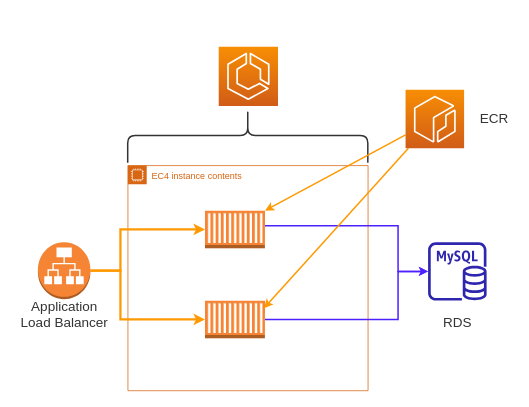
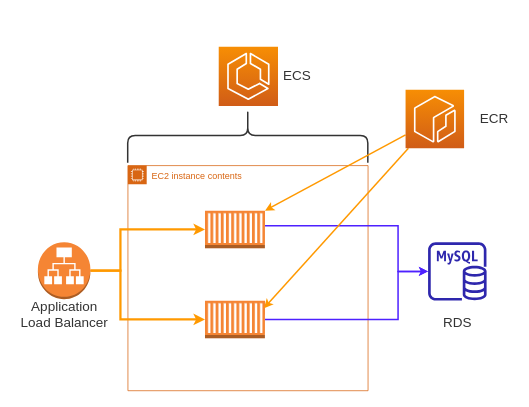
node "ECS": added
node "EC4 instance contents": label "EC4 instance contents" -> "EC2 instance contents"
